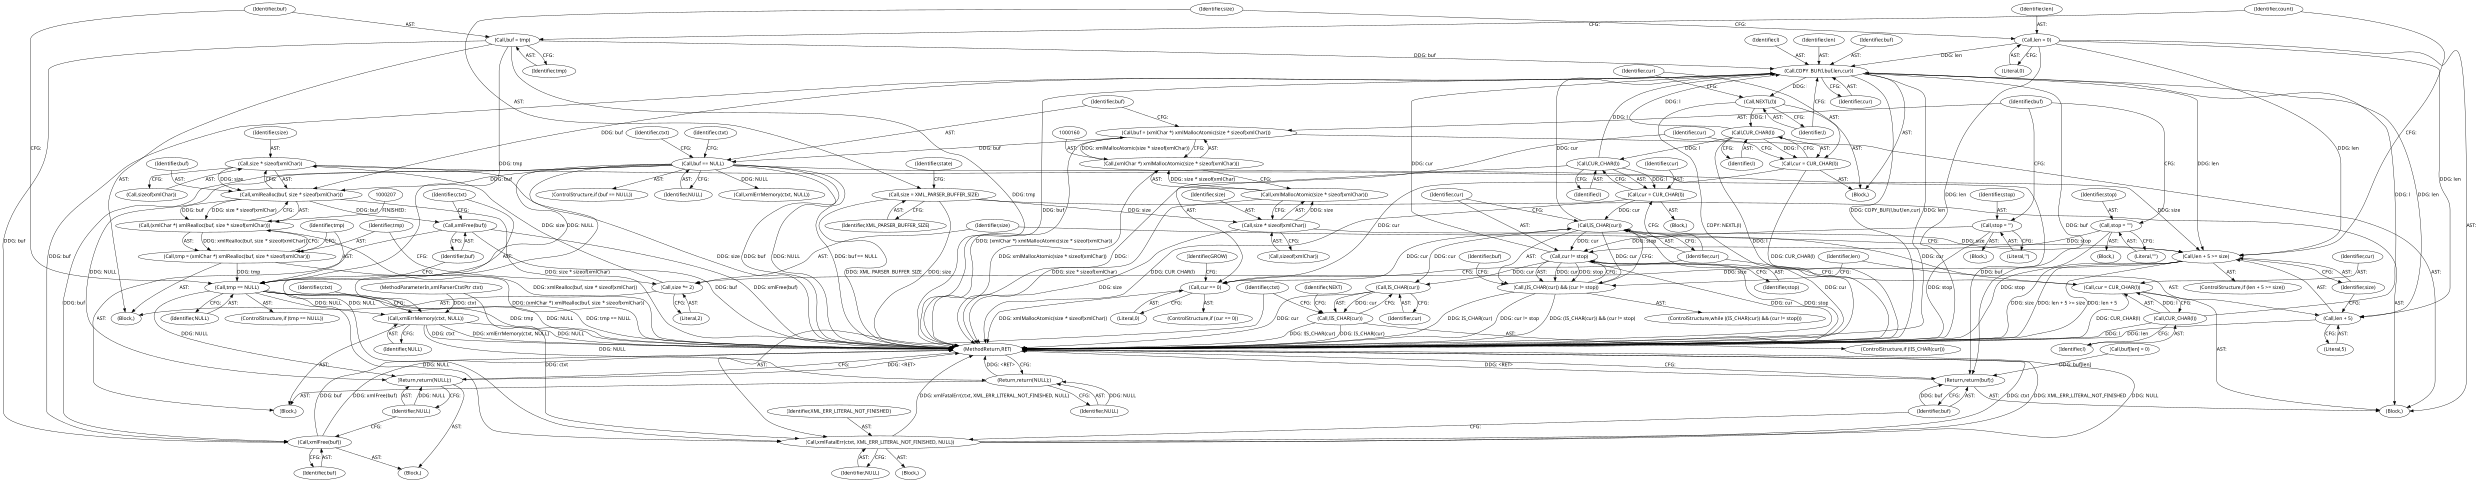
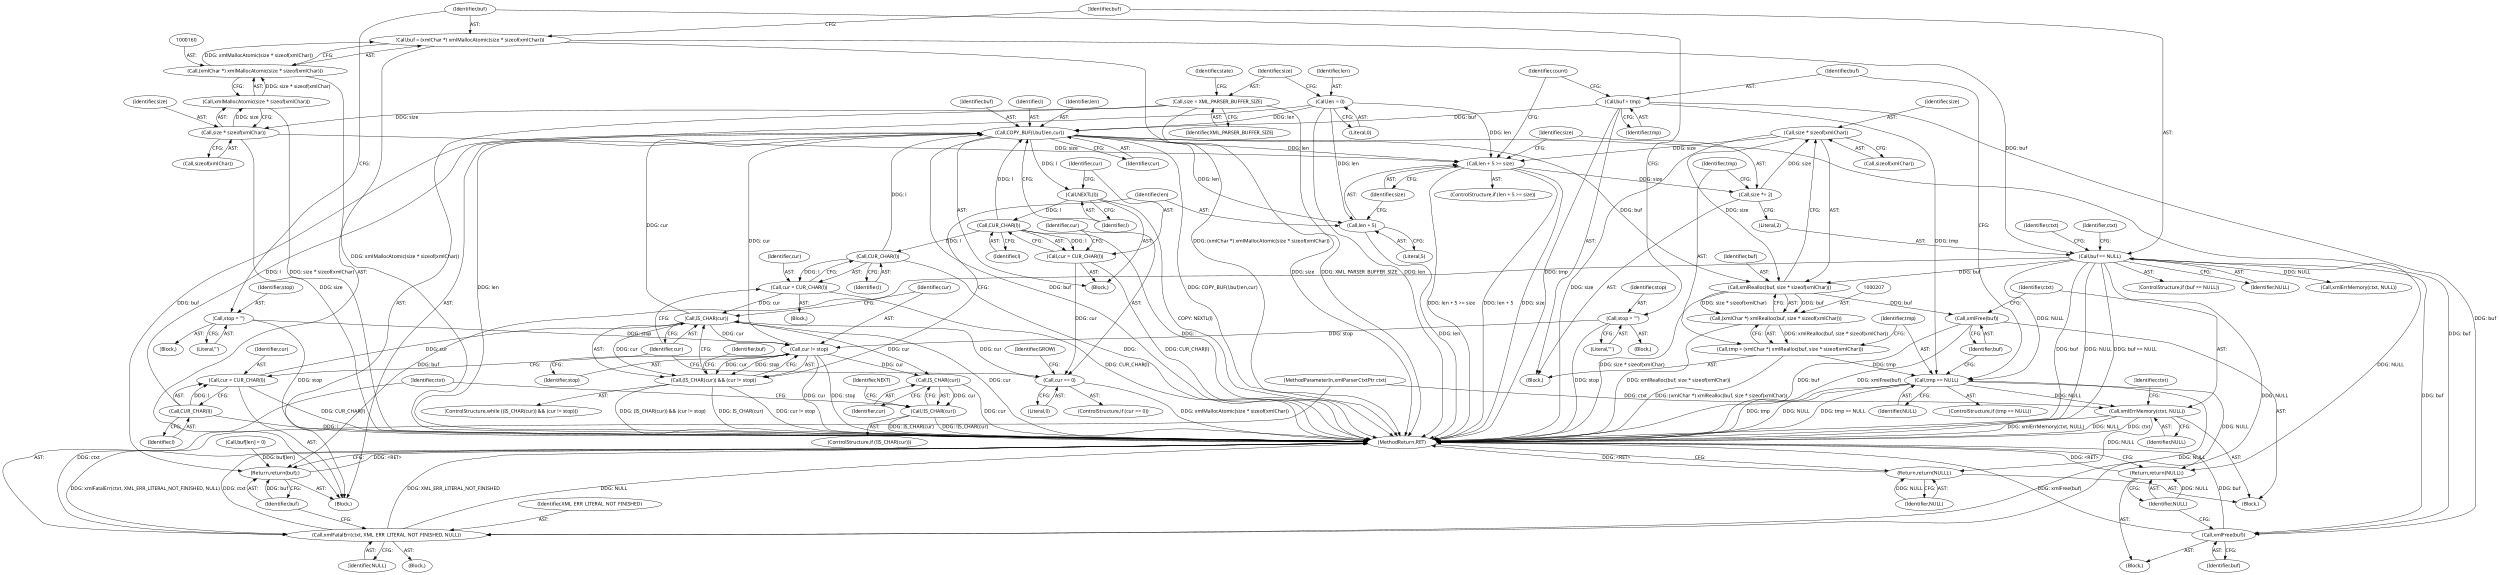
edge "1000207" -> "(Call,(xmlChar *) xmlRealloc(buf, size * sizeof(xmlChar)))": label "FINISHED: " -> "AST: "
edge "(Literal,2)" -> "(Call,size *= 2)": now "(Literal,2)" -> "(Call,buf == NULL)"
